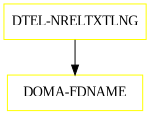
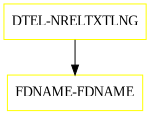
node "DOMA-FDNAME": label "DOMA-FDNAME" -> "FDNAME-FDNAME"
